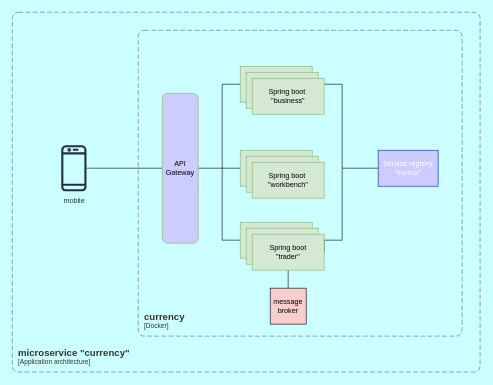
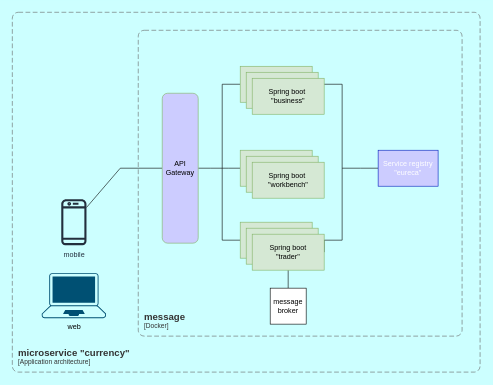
node "mobile": moved (74, 168) -> (74, 222)
node "web": added
node "message broker": fillcolor #f8cecc -> #ffffff
node "currency [Docker]": label "currency [Docker]" -> "message [Docker]"
